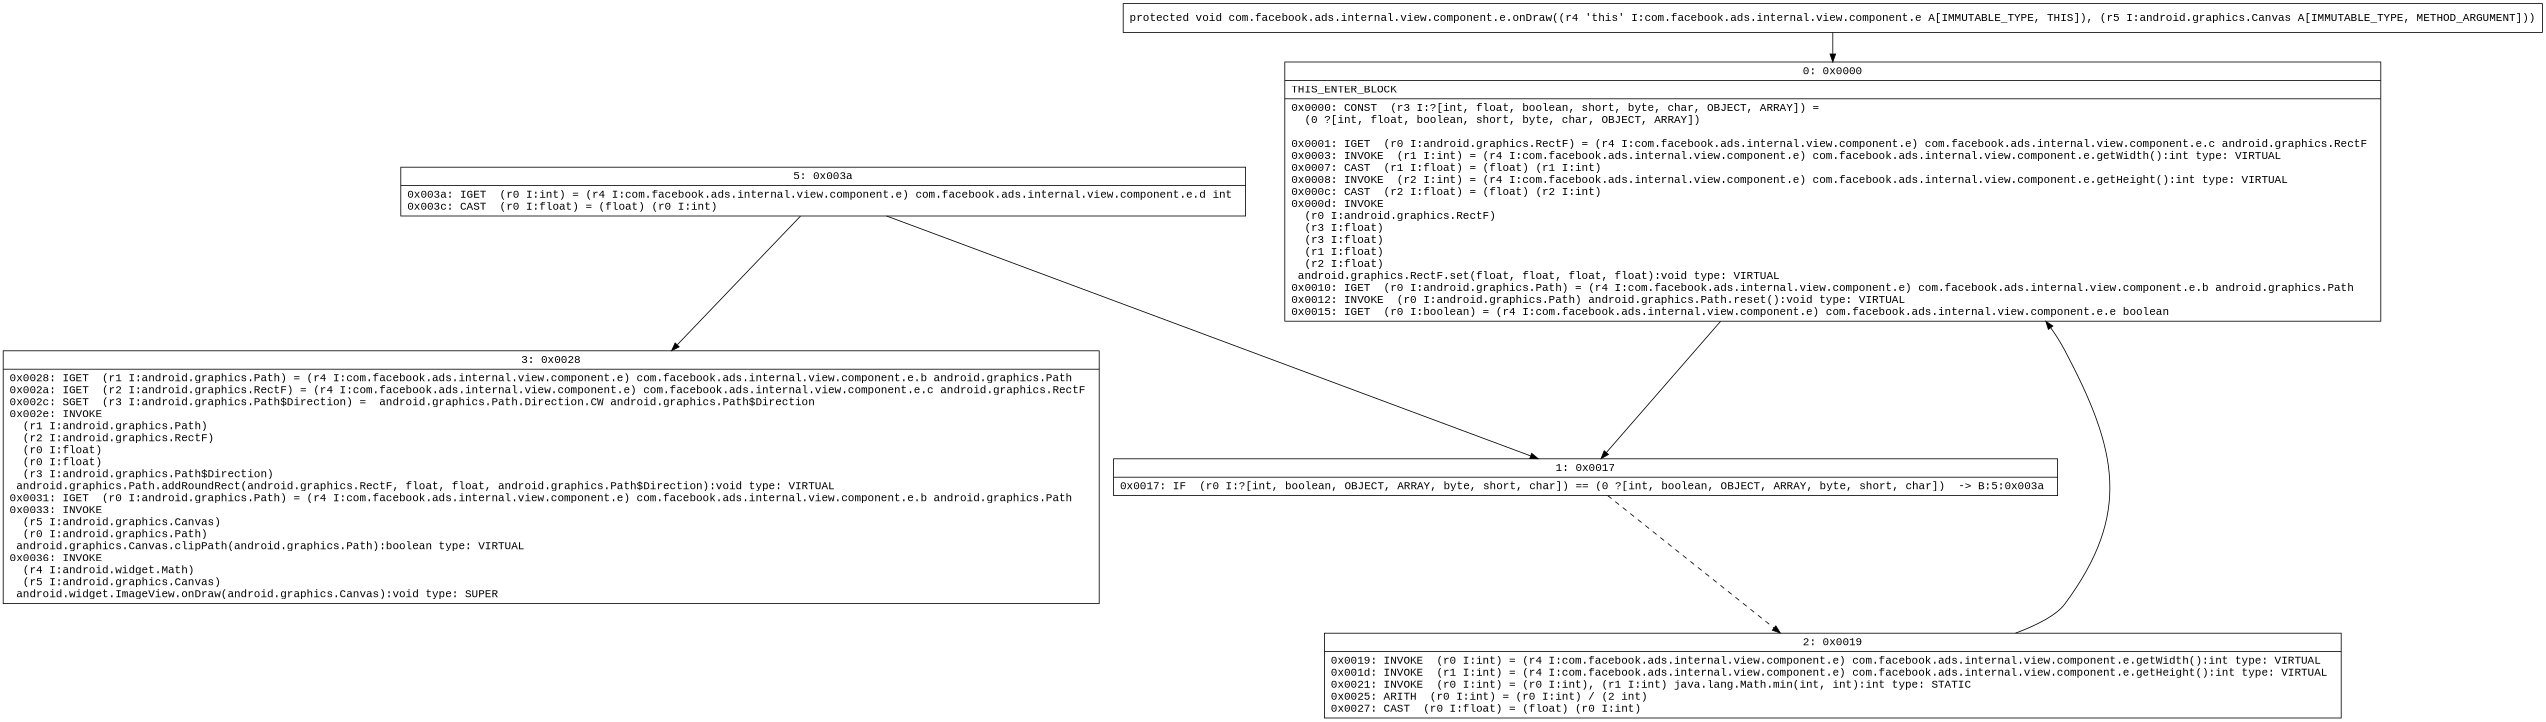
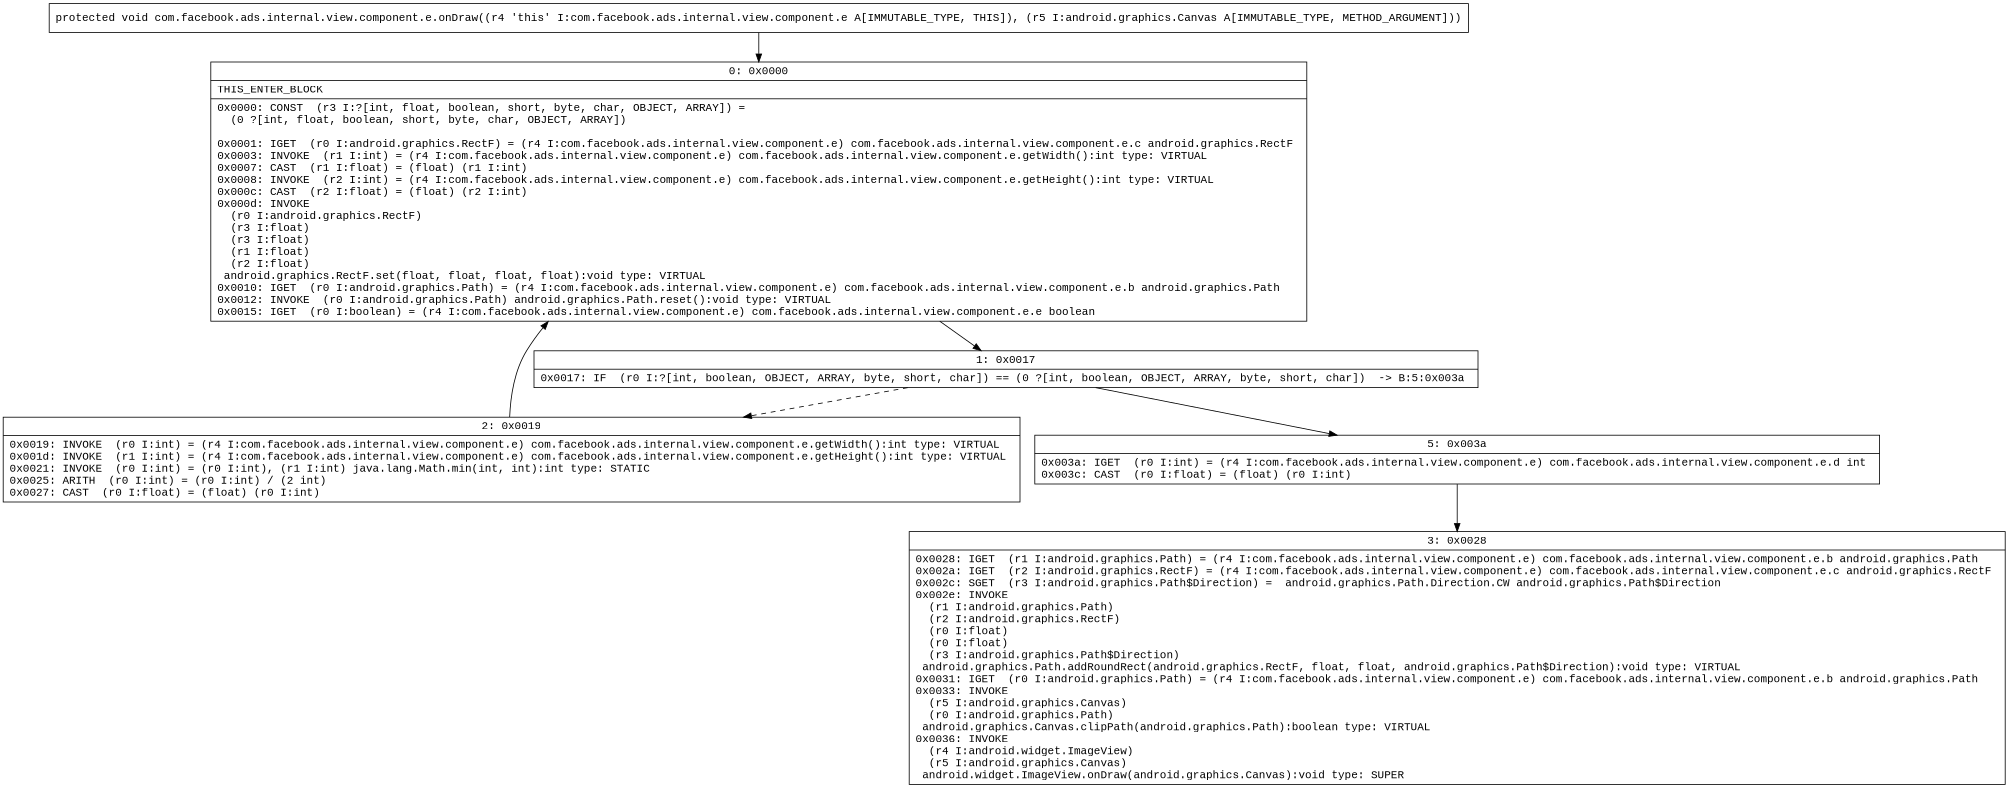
edge "5: 0x003a" -> "1: 0x0017": reversed
node "3: 0x0028": text "(r4 I:android.widget.Math)" -> "(r4 I:android.widget.ImageView)"
